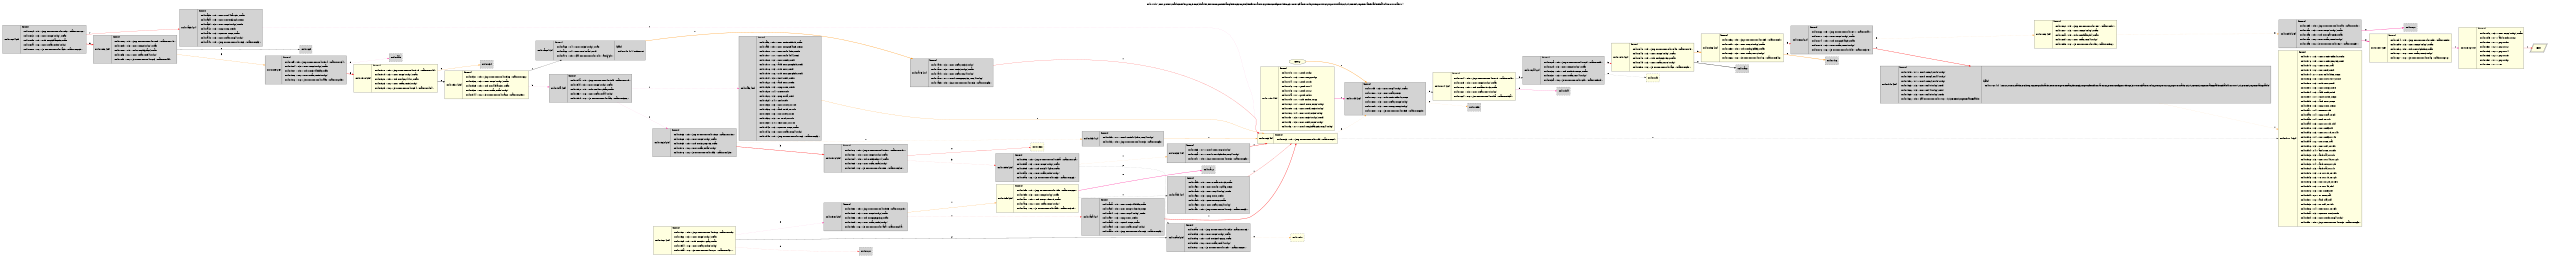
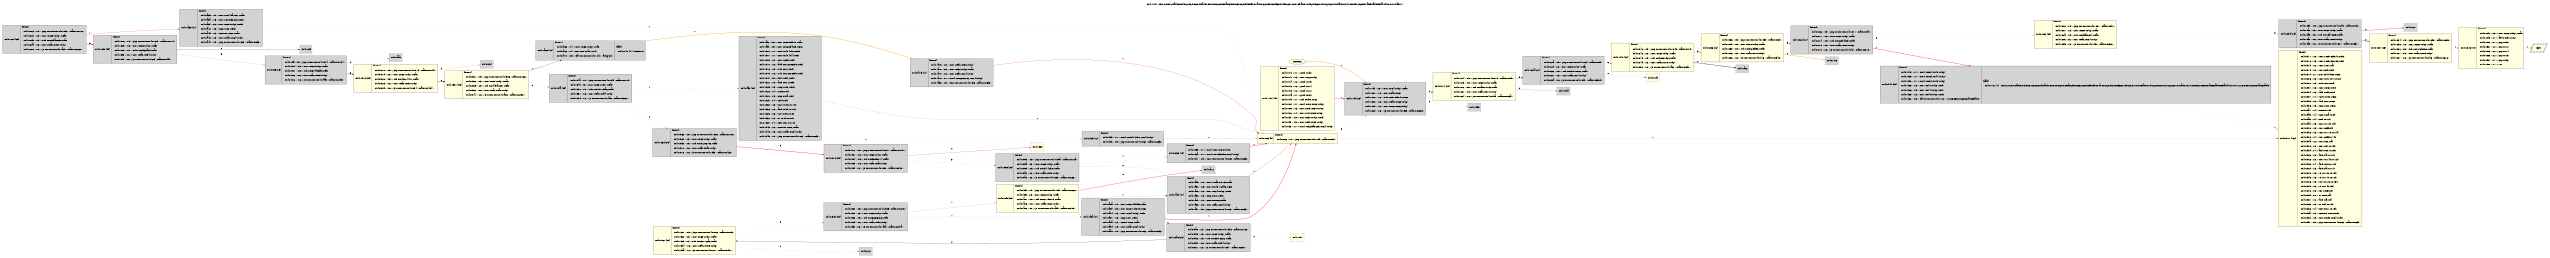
node "Entry": label "Entry" -> "Desktop"
edge "0x4019c7 [25]" -> "0x4019ae [25]": reversed
